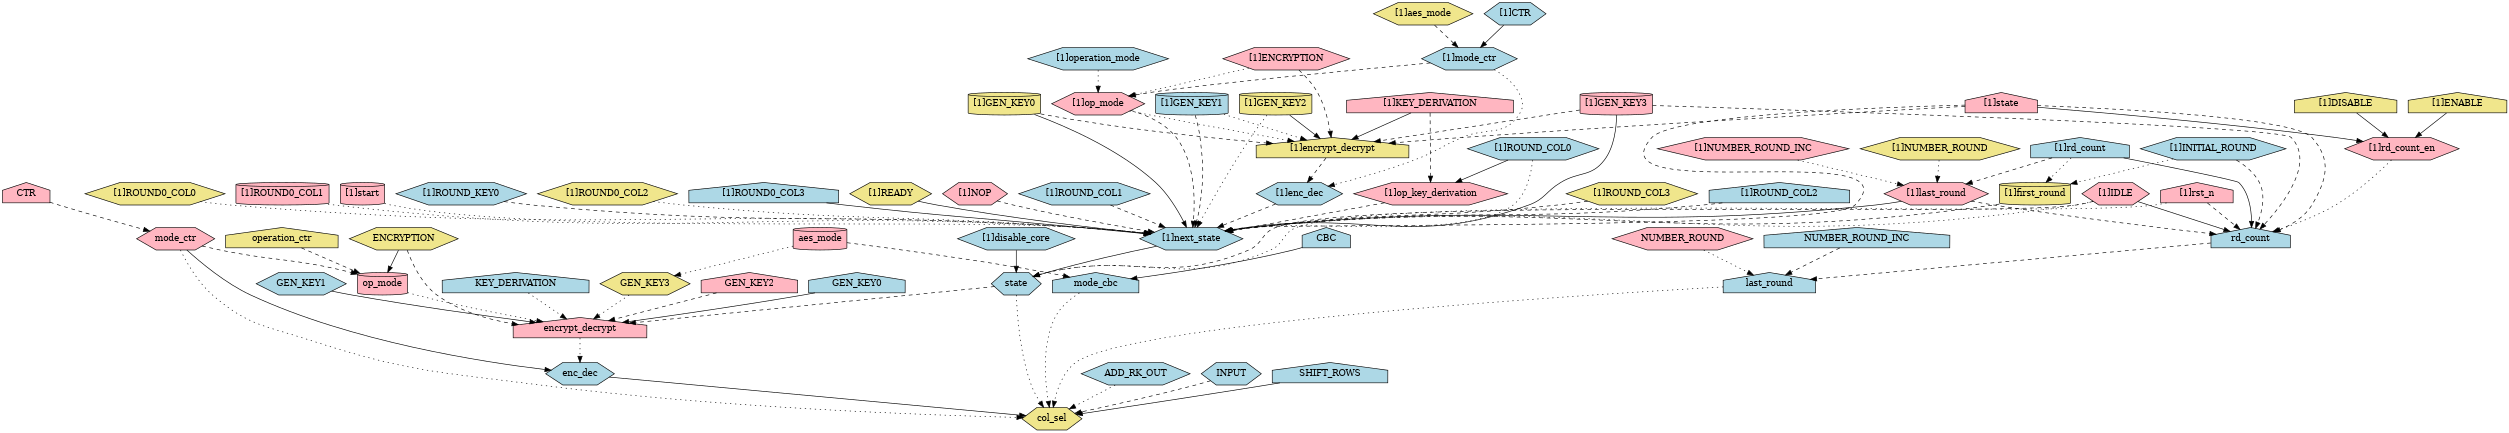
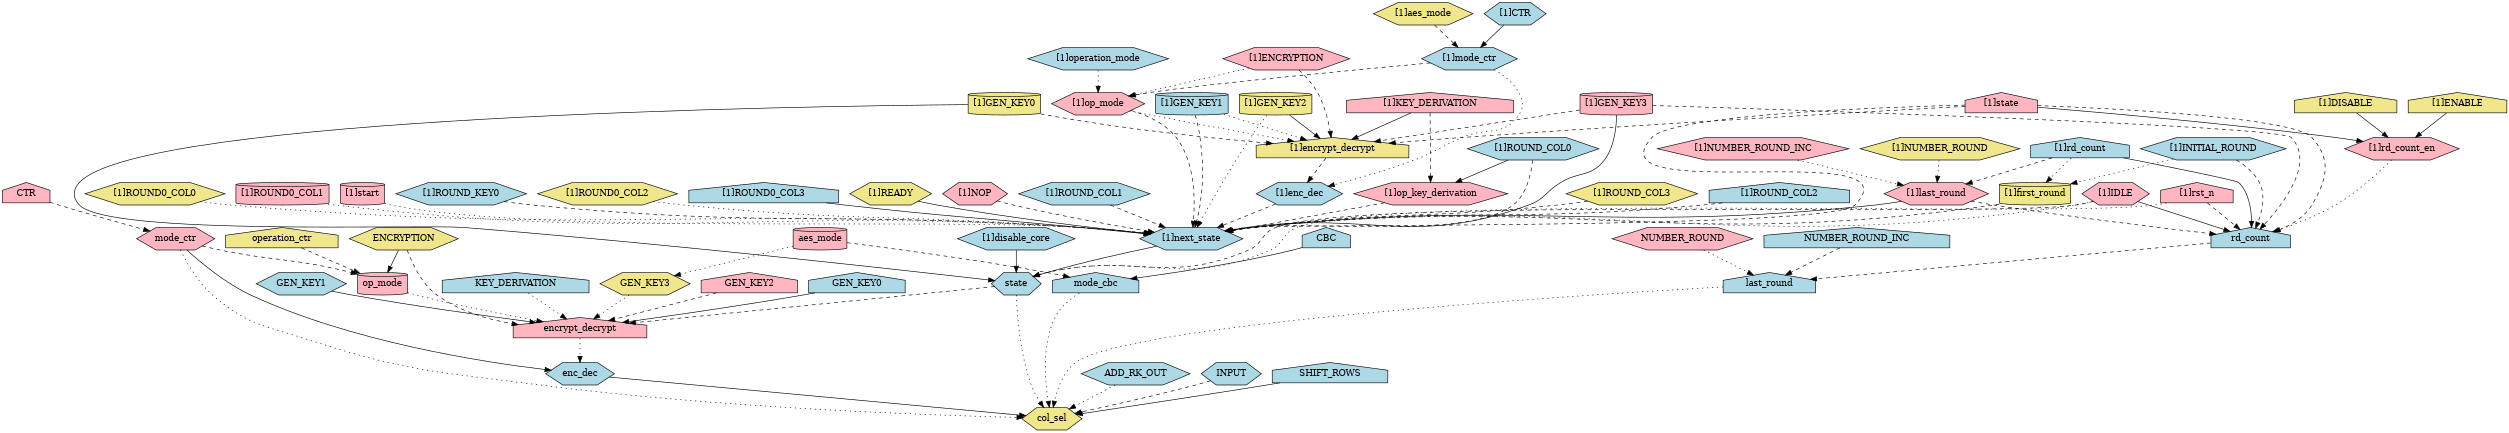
edge "[1]GEN_KEY0" -> "[1]next_state": now "[1]GEN_KEY0" -> "state"
edge "[1]ROUND_COL0" -> "[1]next_state": style dotted -> dashed
